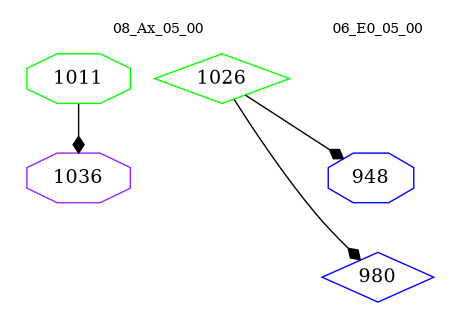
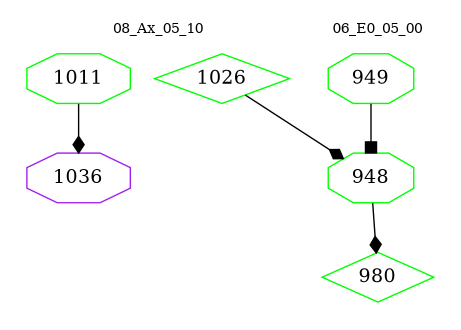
cluster "08_Ax_05_00": label "08_Ax_05_00" -> "08_Ax_05_10"
node "949": added
edge "1026" -> "980": now "948" -> "980"
node "948": color blue -> green
node "980": color blue -> green
